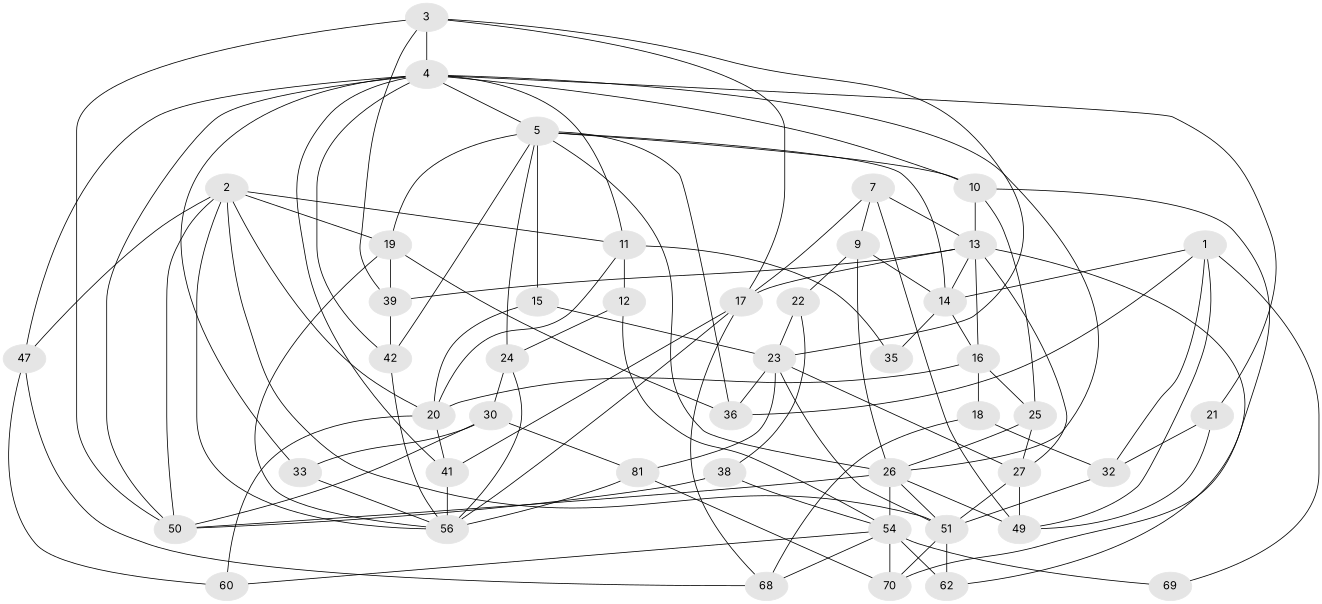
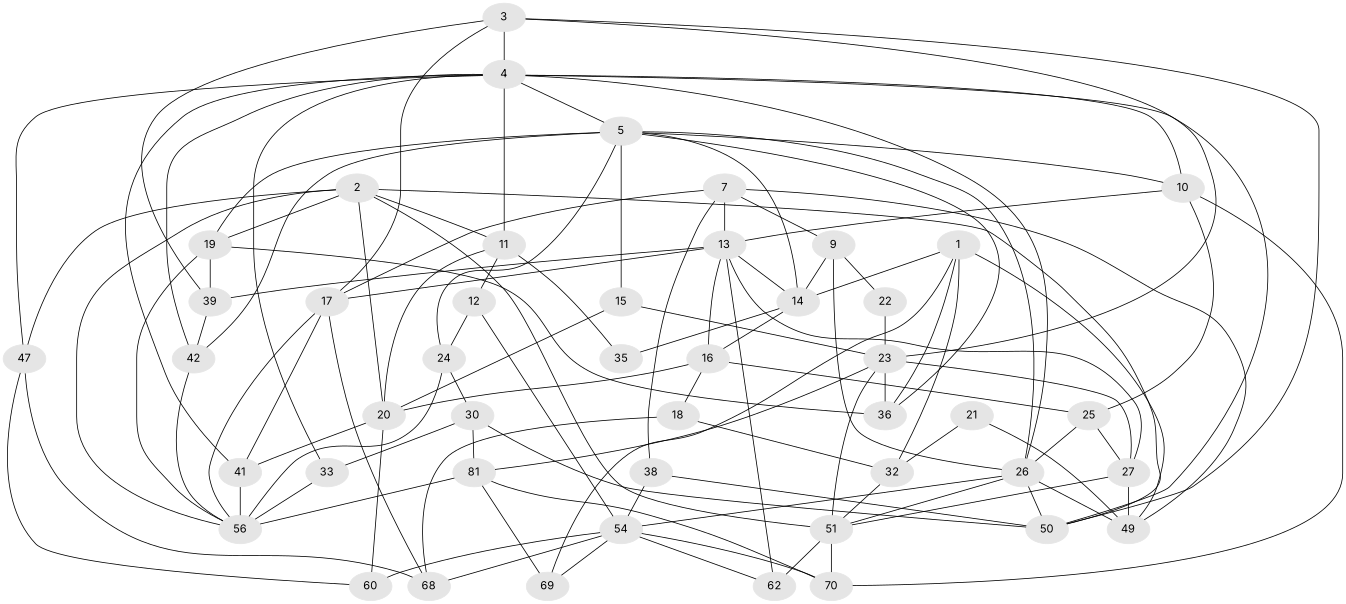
edge "4" -- "21": removed
edge "22" -- "38": now "7" -- "38"
edge "81" -- "69": added
